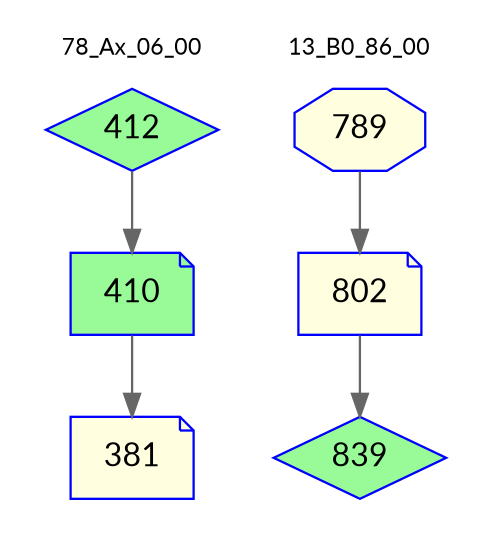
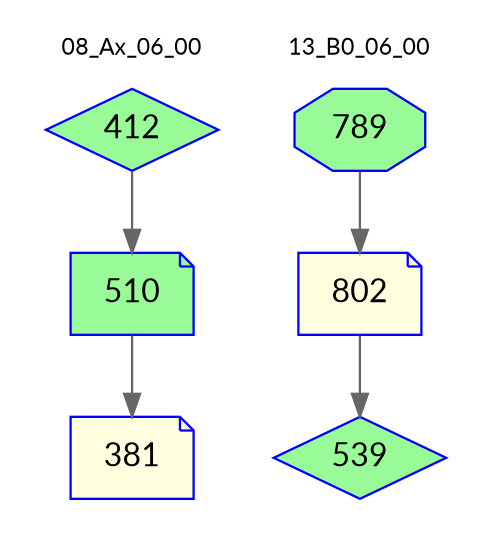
cluster "78_Ax_06_00": label "78_Ax_06_00" -> "08_Ax_06_00"
cluster "13_B0_86_00": label "13_B0_86_00" -> "13_B0_06_00"
node "789": fillcolor lightyellow -> palegreen
node "410": label "410" -> "510"
node "839": label "839" -> "539"
